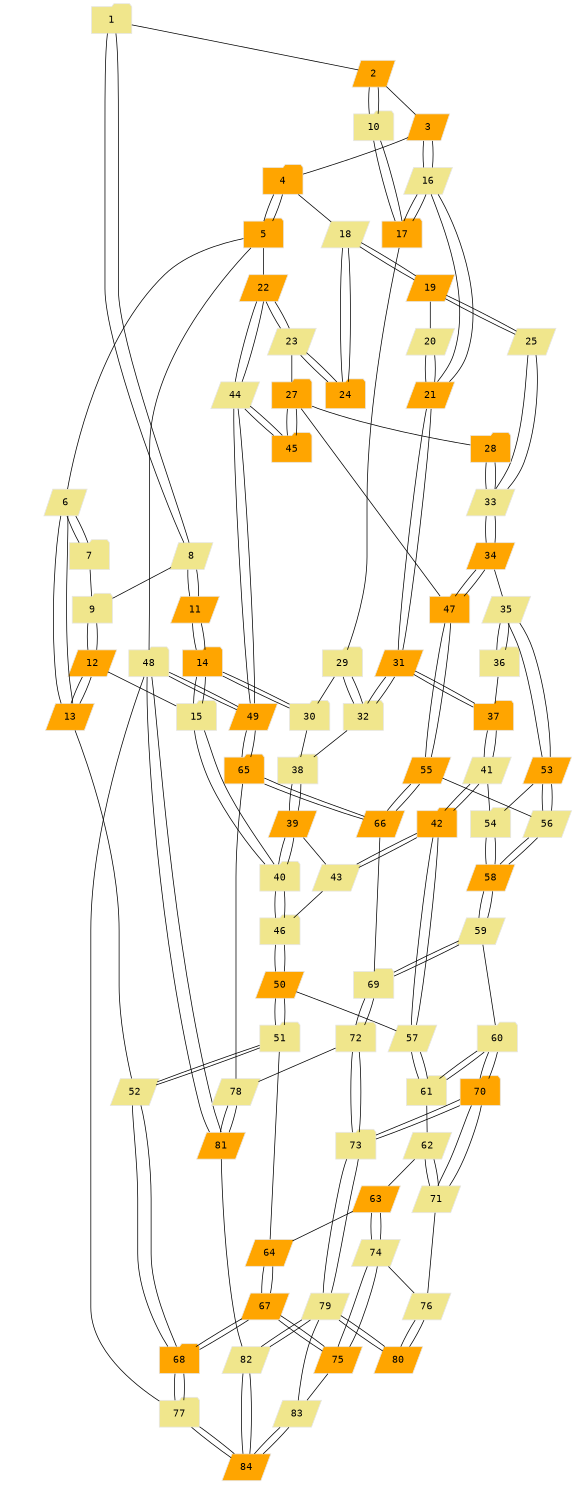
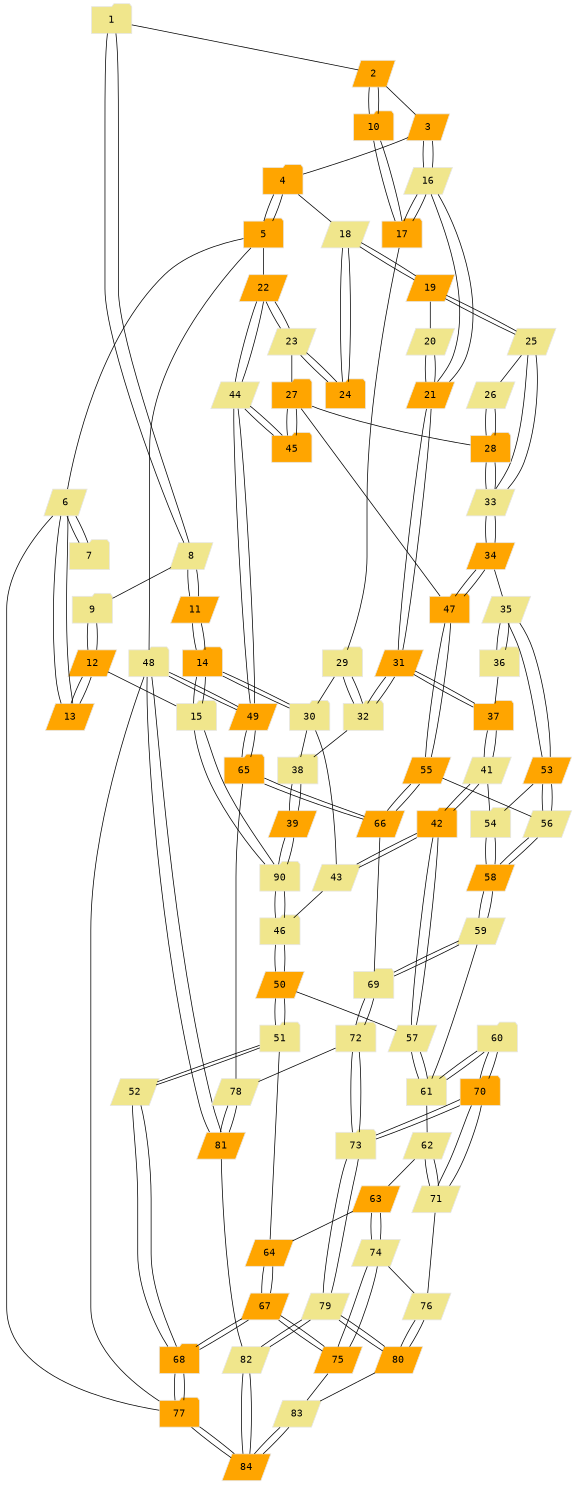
node "10": fillcolor khaki -> orange
node "26": added
edge "7" -- "9": removed
edge "39" -- "43": now "30" -- "43"
node "40": label "40" -> "90"
edge "13" -- "52": removed
edge "59" -- "60": now "59" -- "61"
edge "6" -- "77": added
edge "79" -- "83": now "80" -- "83"
node "77": fillcolor khaki -> orange
